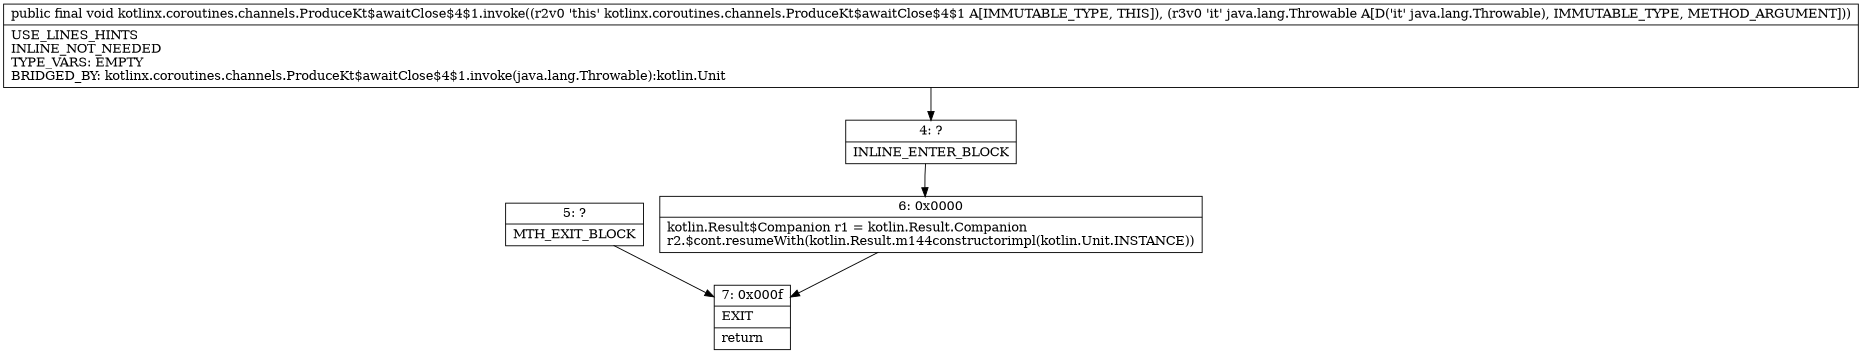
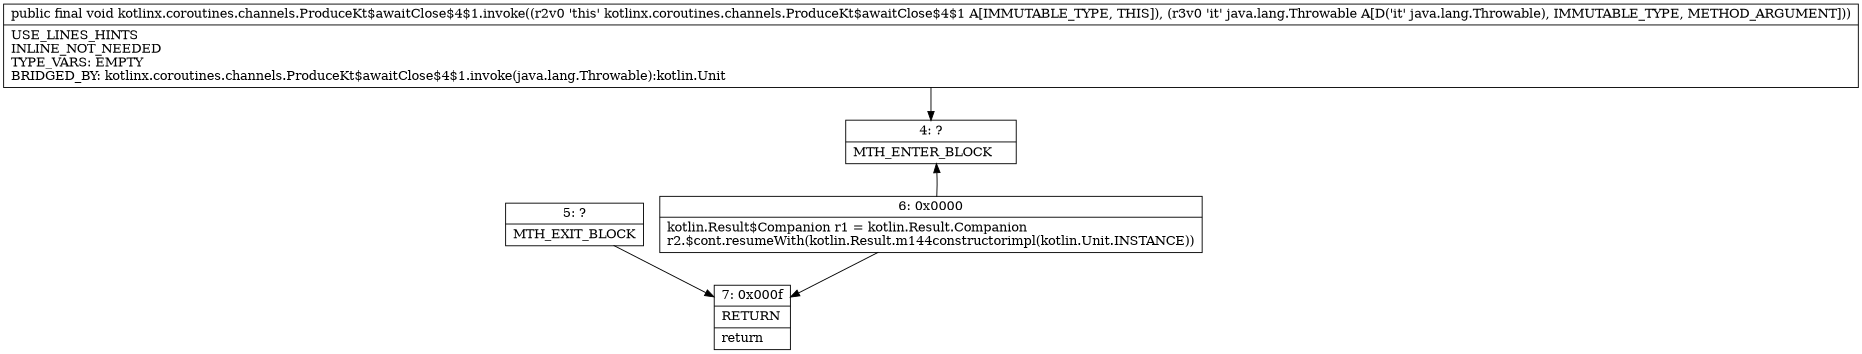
node "4: ?": text "INLINE_ENTER_BLOCK" -> "MTH_ENTER_BLOCK"
edge "4: ?" -> "6: 0x0000": reversed
node "7: 0x000f": text "EXIT" -> "RETURN"
